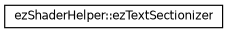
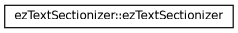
node "ezShaderHelper::ezTextSectionizer": label "ezShaderHelper::ezTextSectionizer" -> "ezTextSectionizer::ezTextSectionizer"
